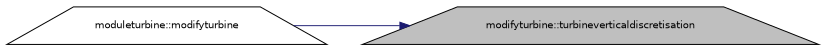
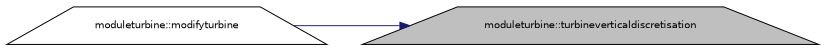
node "modifyturbine::turbineverticaldiscretisation": label "modifyturbine::turbineverticaldiscretisation" -> "moduleturbine::turbineverticaldiscretisation"
